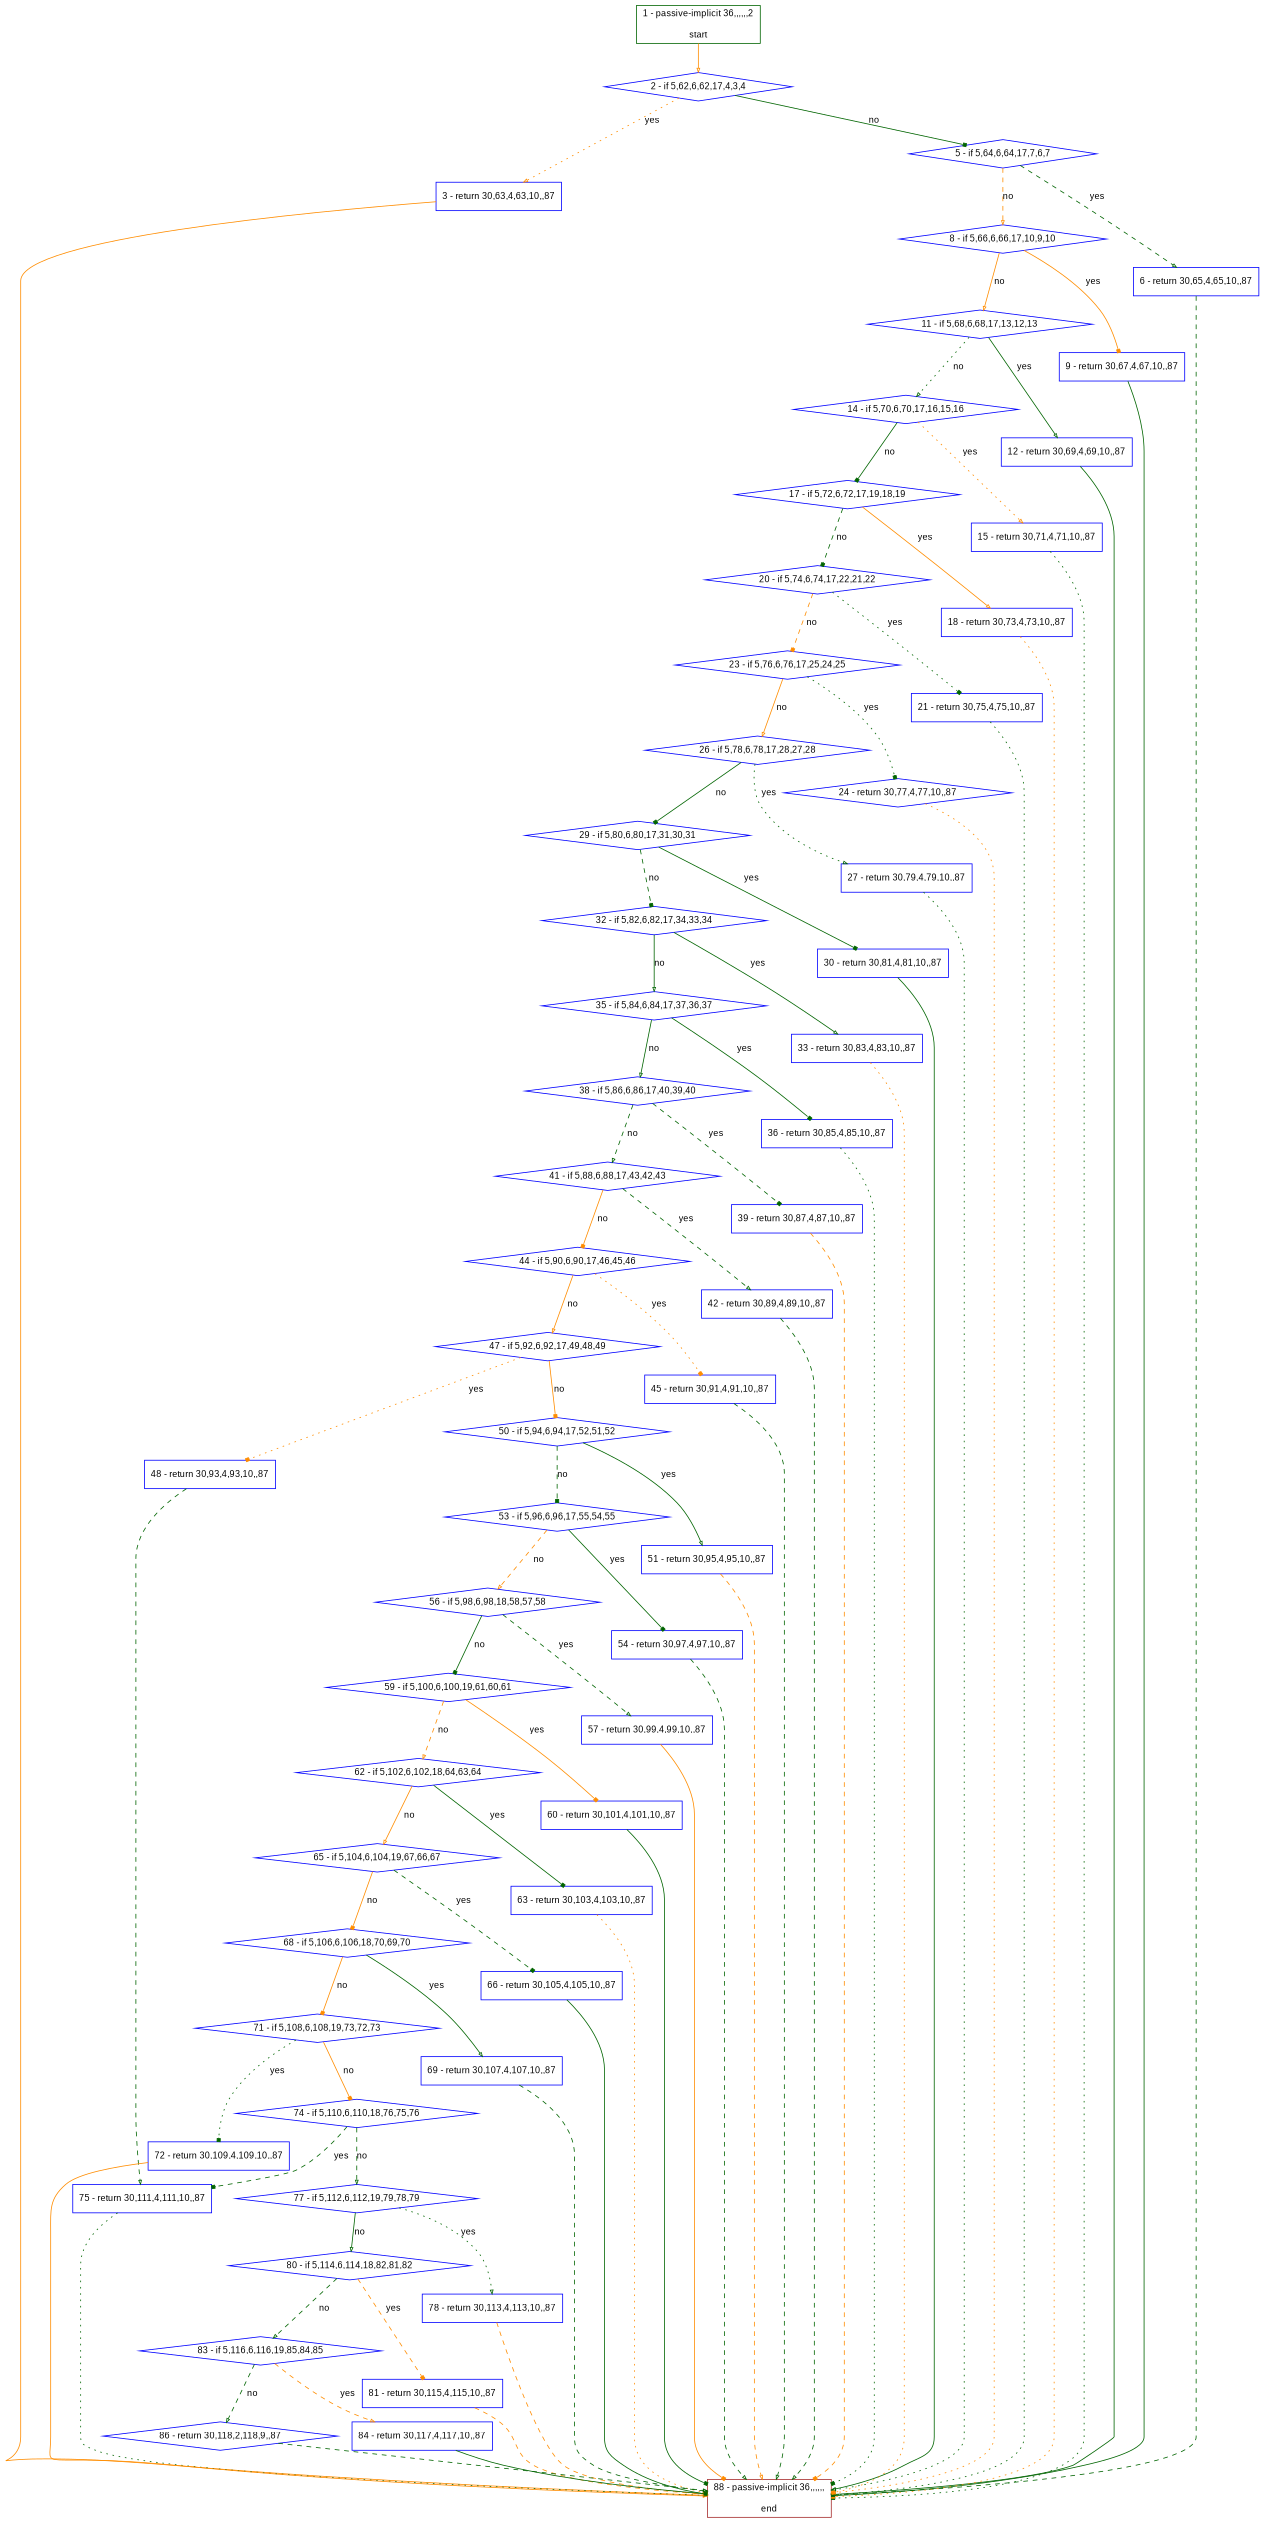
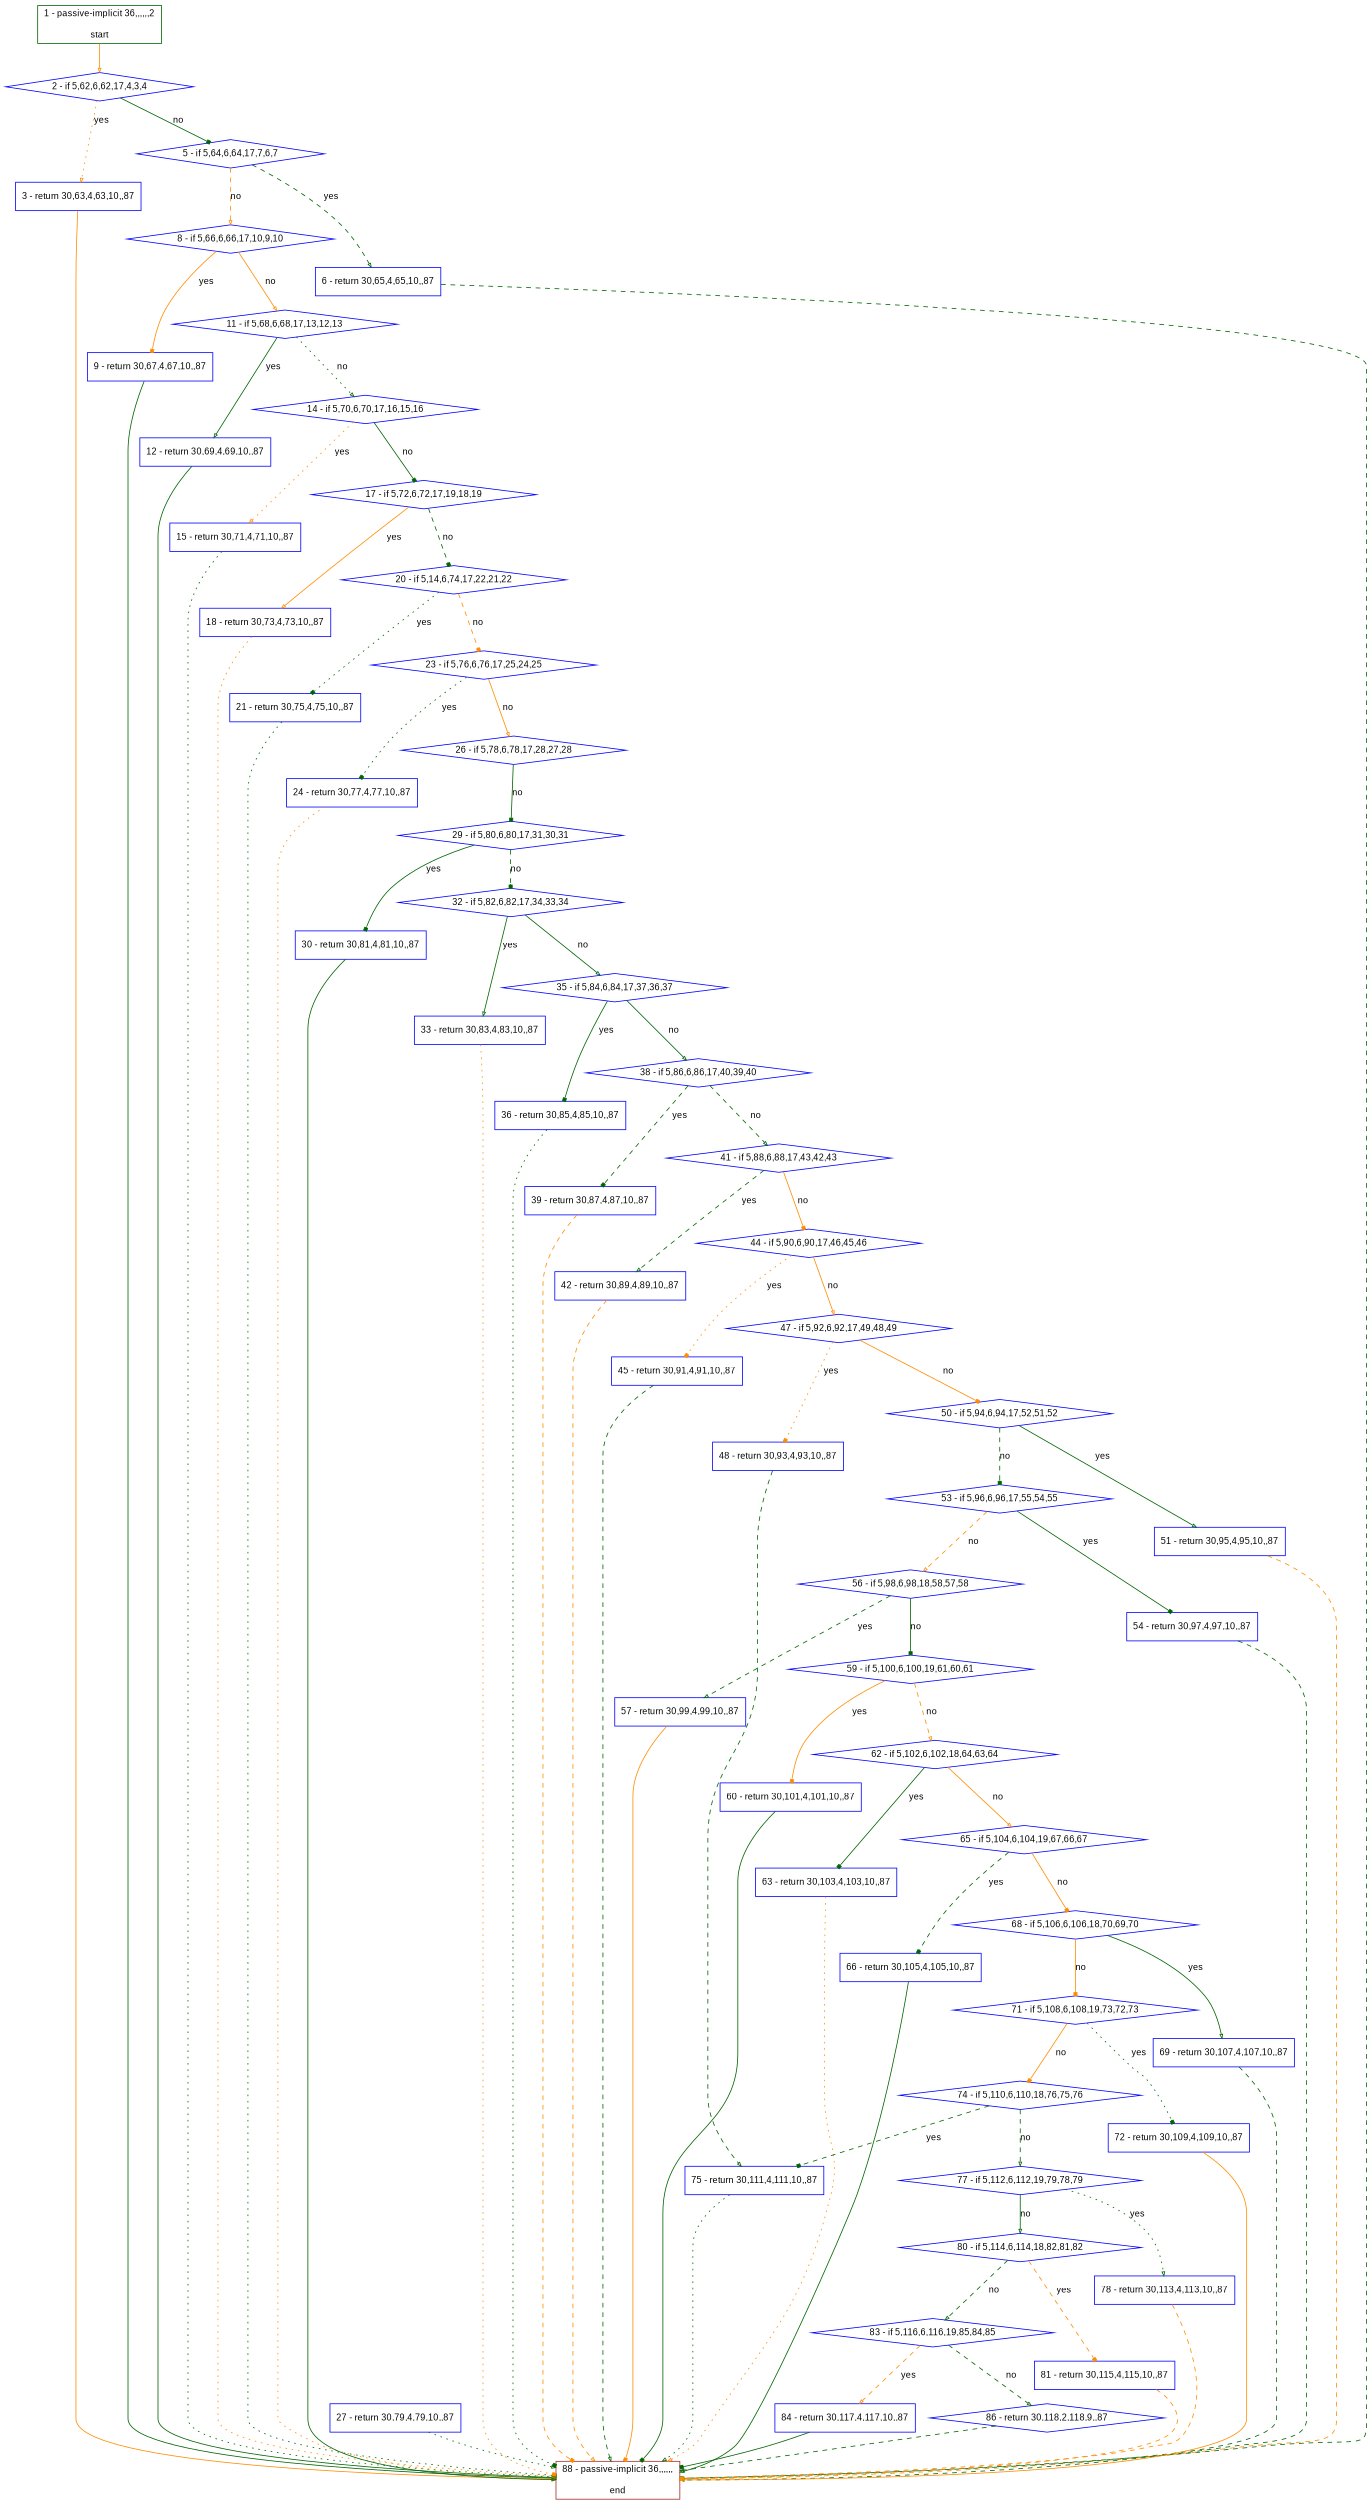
node "20 - if 5,74,6,74,17,22,21,22": label "20 - if 5,74,6,74,17,22,21,22" -> "20 - if 5,14,6,74,17,22,21,22"
node "24 - return 30,77,4,77,10,,87": shape diamond -> box
edge "26 - if 5,78,6,78,17,28,27,28" -> "27 - return 30,79,4,79,10,,87": removed, label "yes"
edge "42 - return 30,89,4,89,10,,87" -> "88 - passive-implicit 36,,,,,, end": color darkgreen -> darkorange
